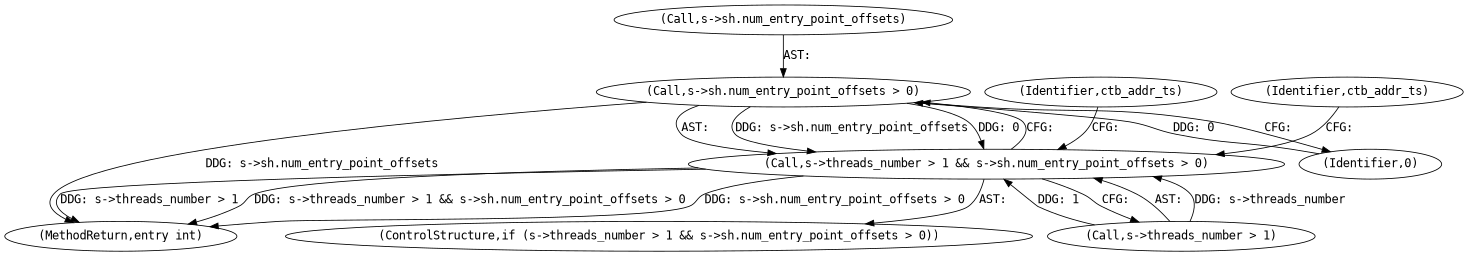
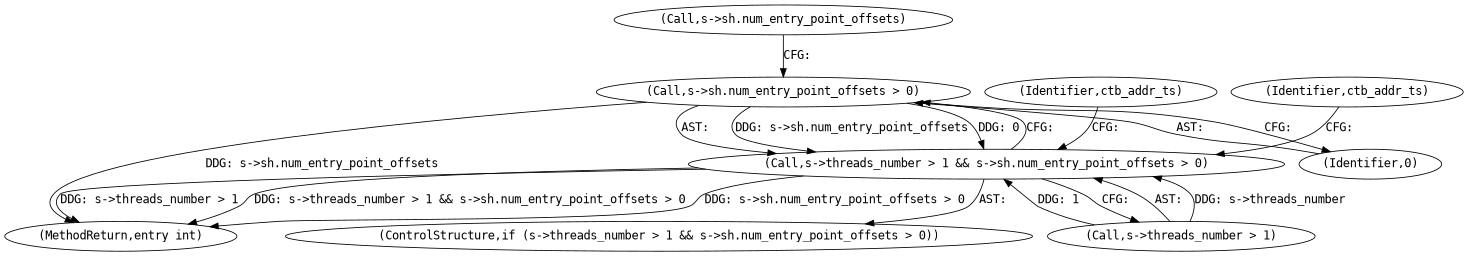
edge "(Call,s->sh.num_entry_point_offsets)" -> "(Call,s->sh.num_entry_point_offsets > 0)": label "AST: " -> "CFG: "
edge "(Identifier,0)" -> "(Call,s->sh.num_entry_point_offsets > 0)": label "DDG: 0" -> "AST: "
